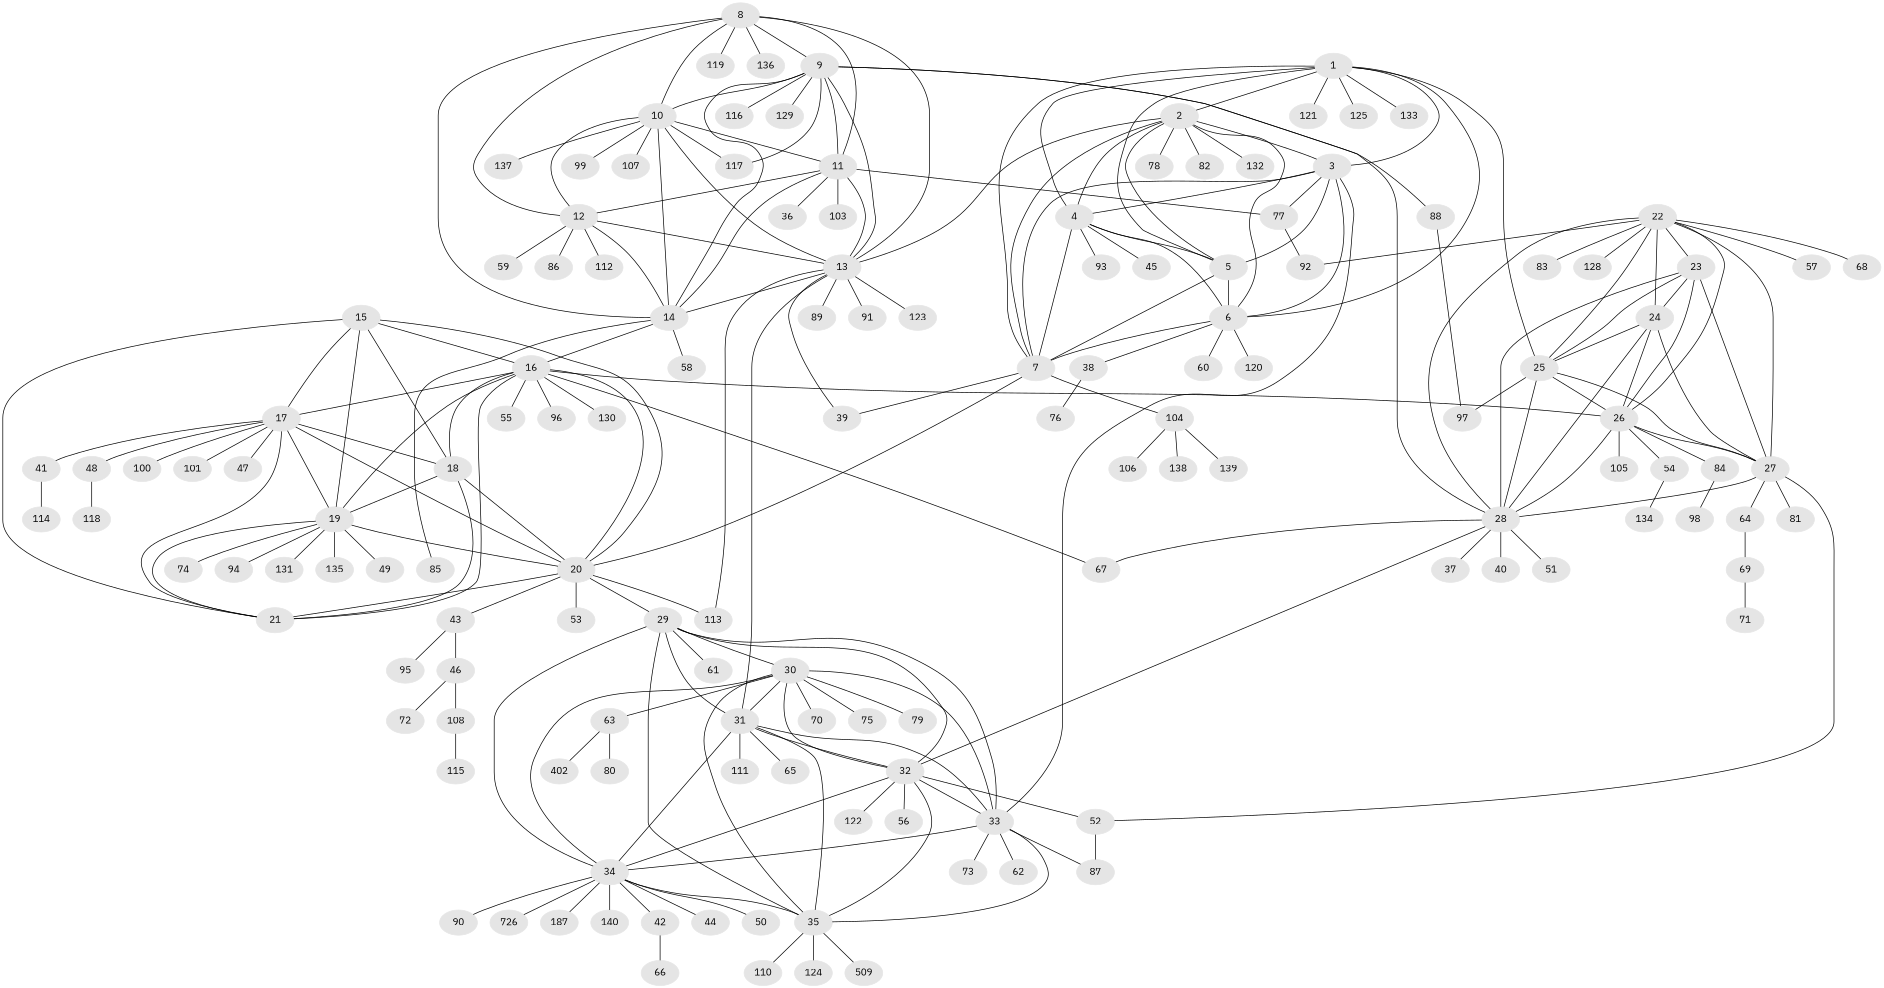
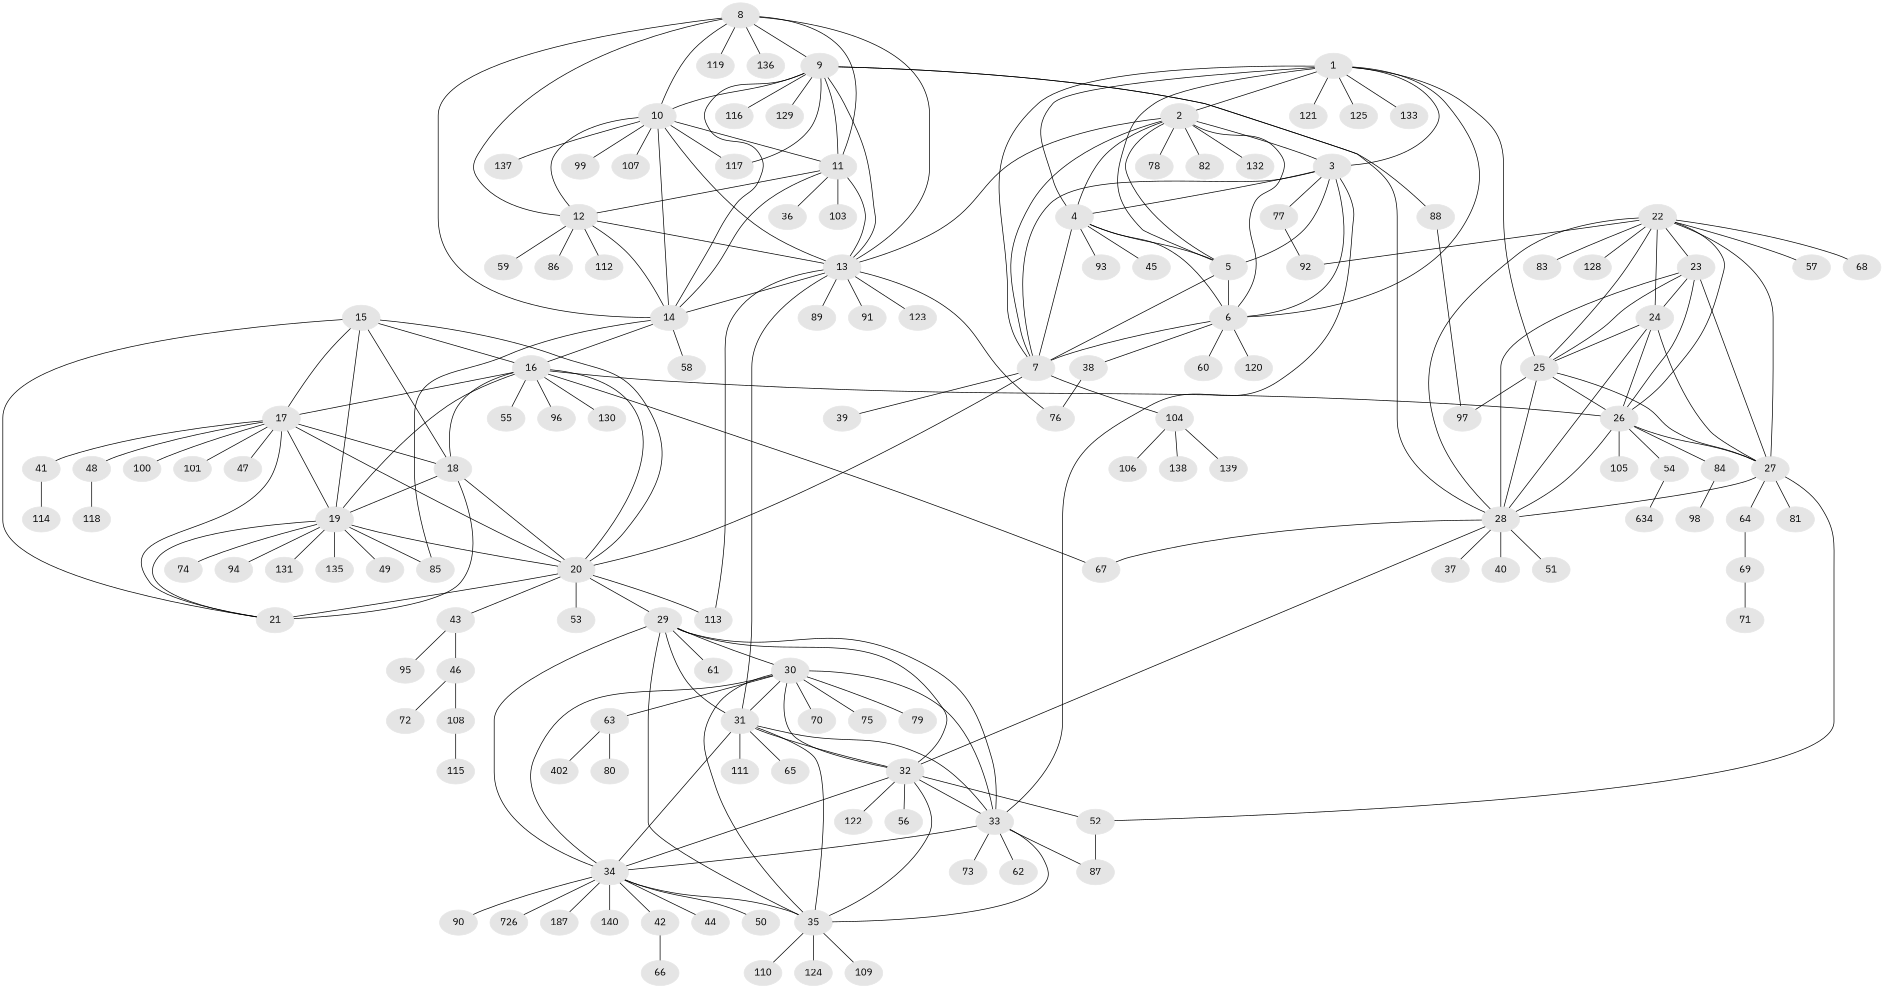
edge "11" -- "77": removed
edge "13" -- "39": now "13" -- "76"
node "134": label "134" -> "634"
edge "19" -- "85": added
edge "16" -- "21": removed
node "509": label "509" -> "109"
